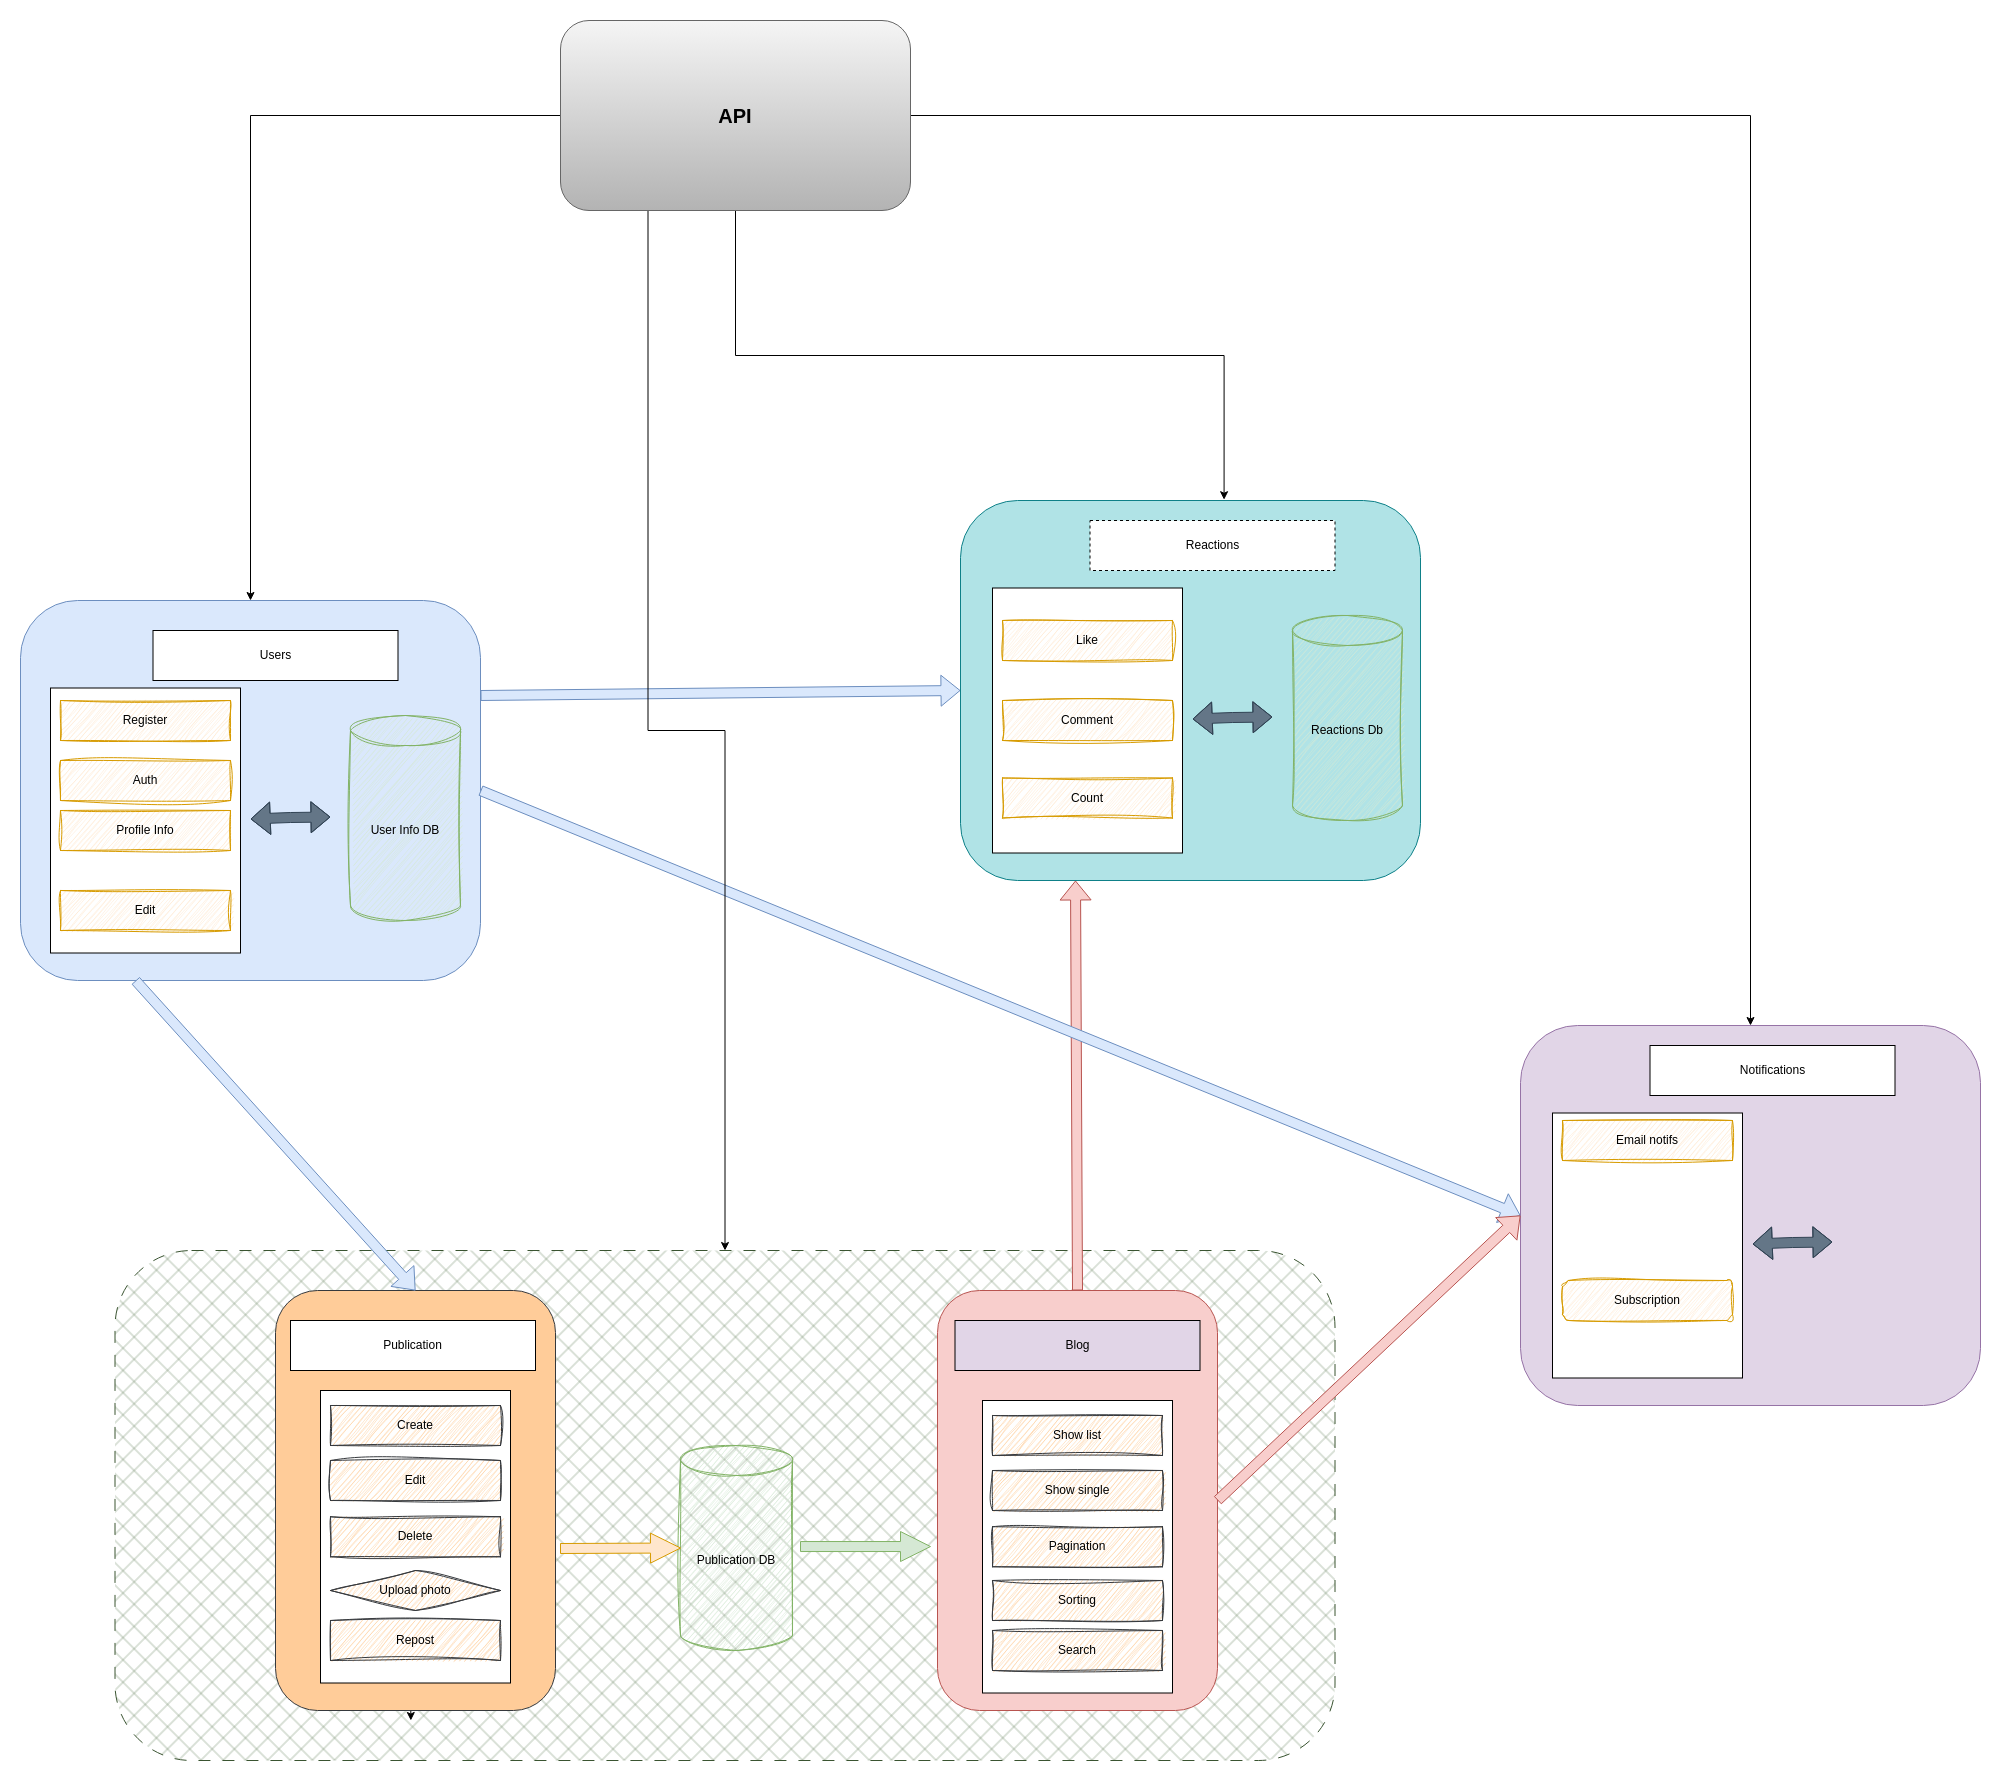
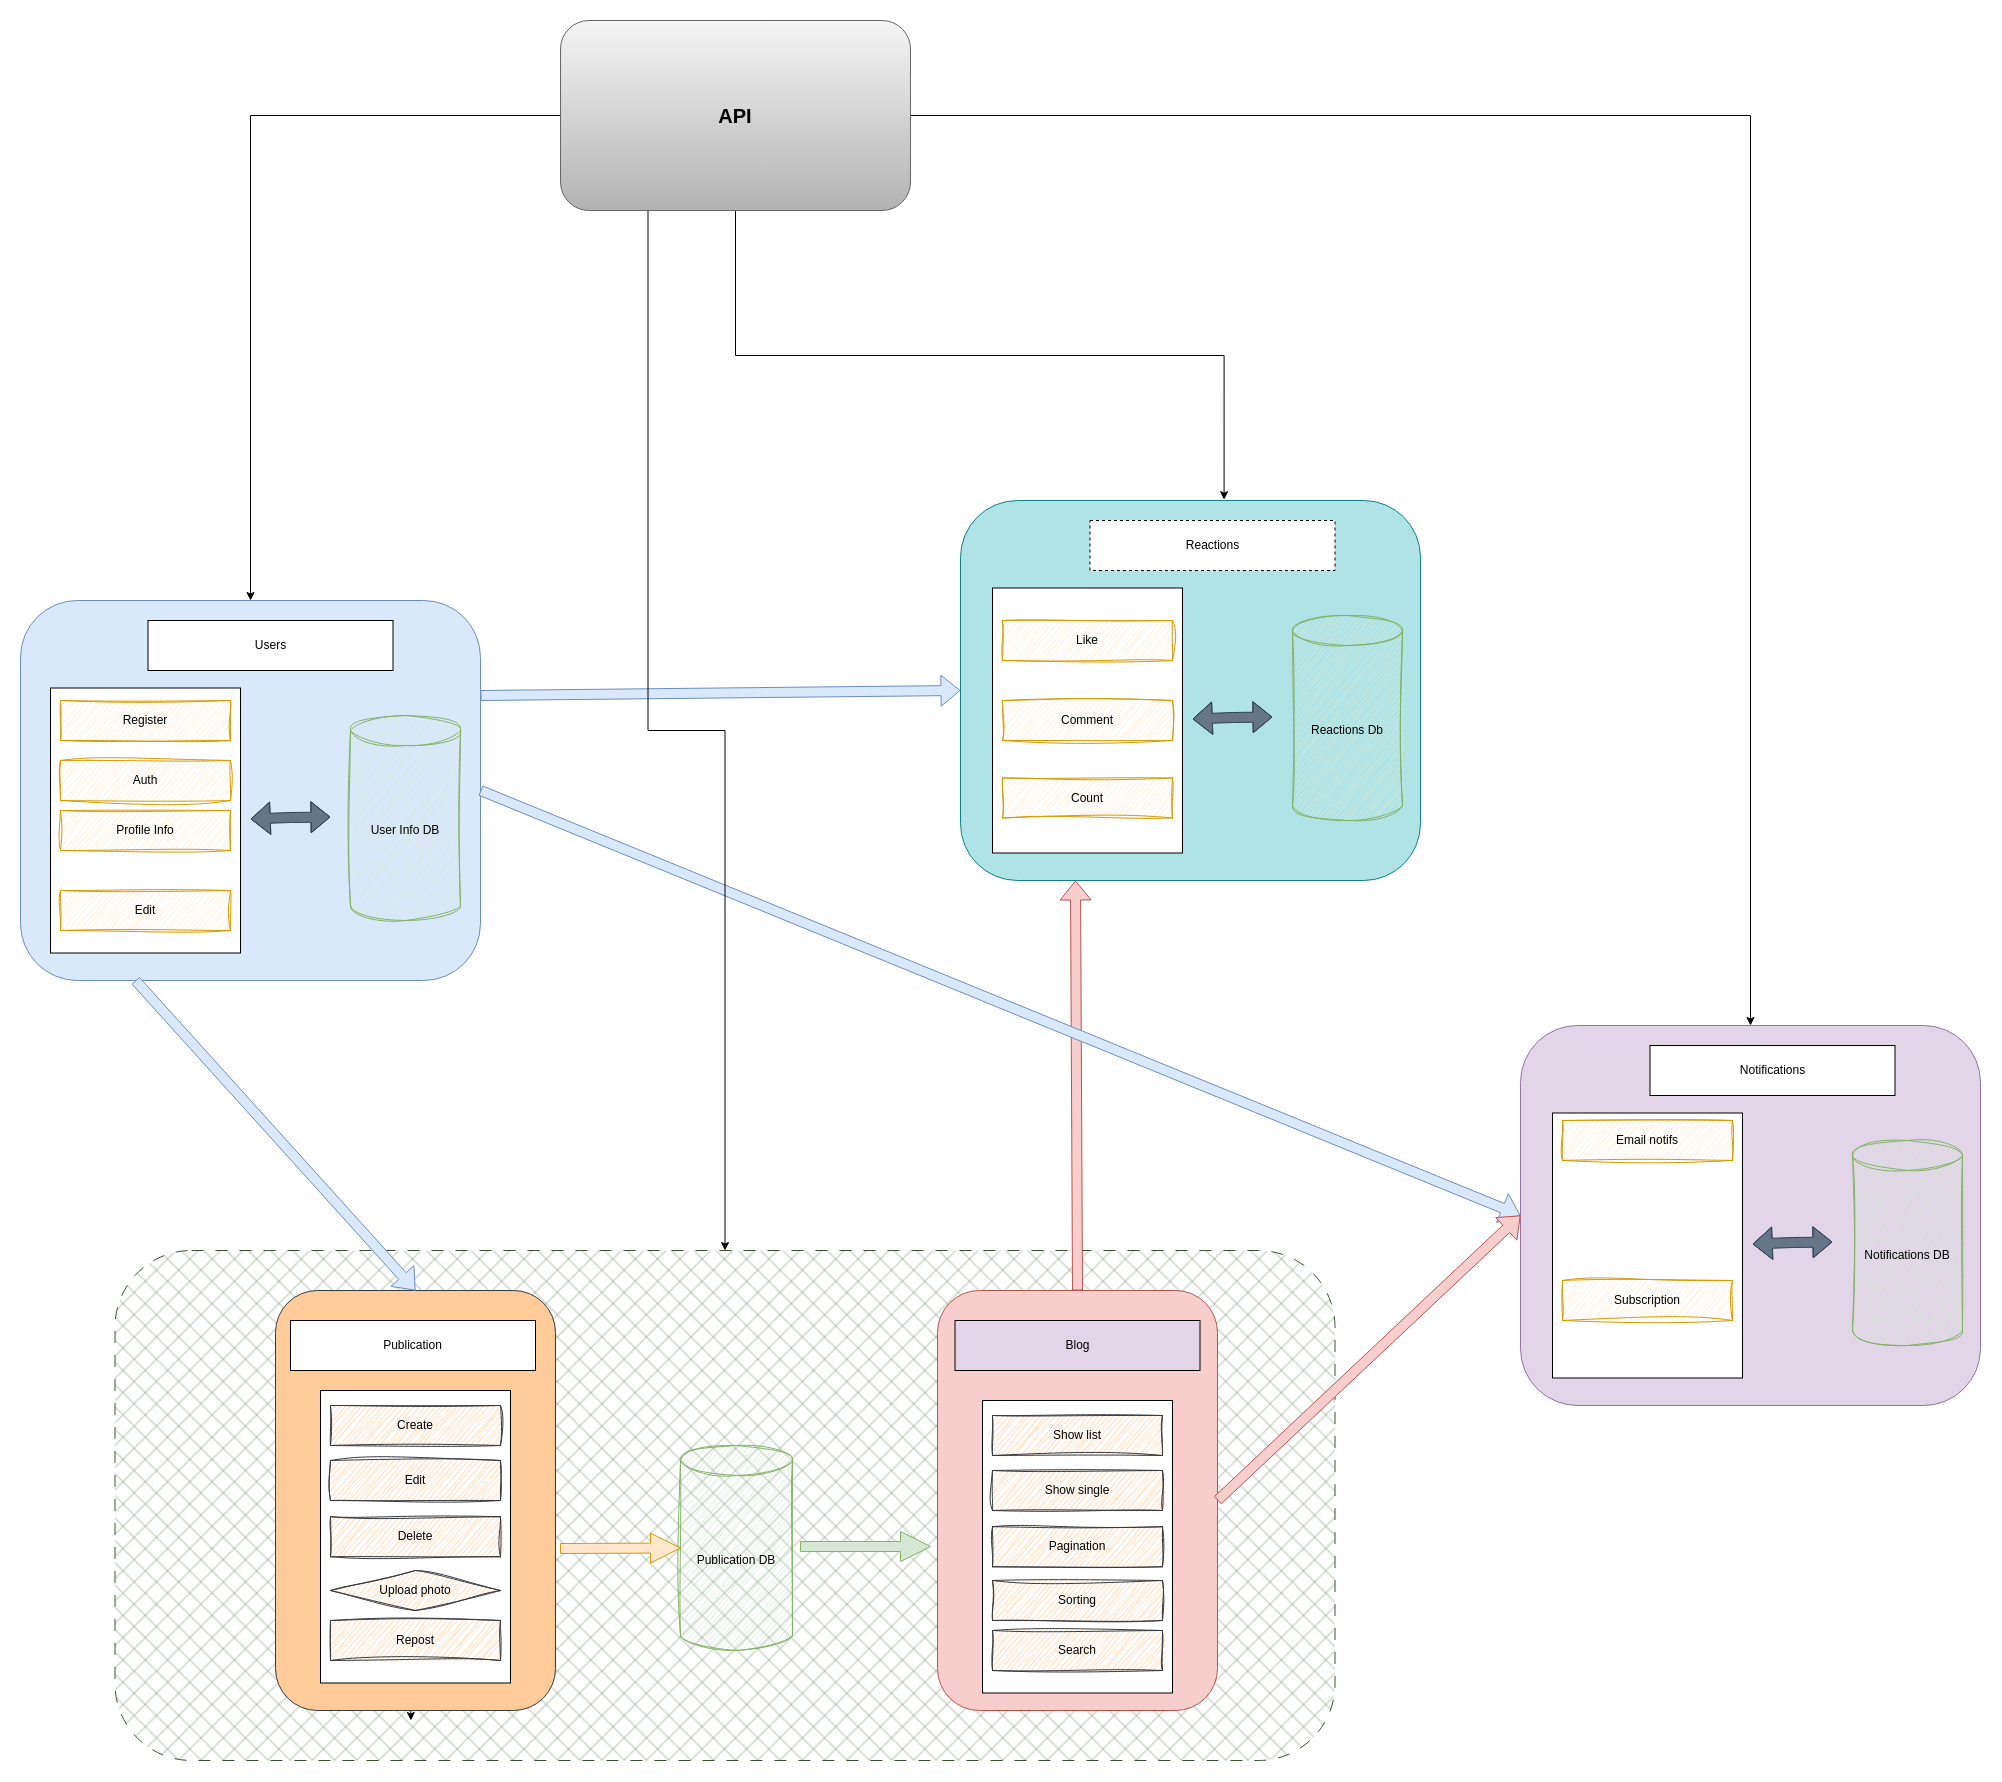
node "Users": moved (276, 656) -> (271, 646)
node "Notifications DB": added
node "Subscription": shape rounded rectangle -> rectangle
